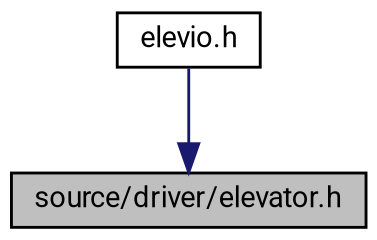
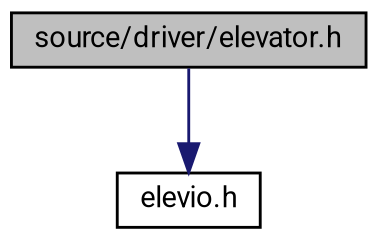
edge "elevio.h" -> "source/driver/elevator.h": reversed
